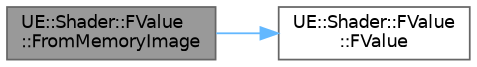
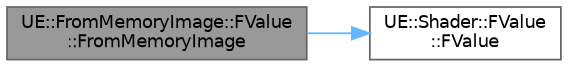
node "UE::Shader::FValue ::FromMemoryImage": label "UE::Shader::FValue ::FromMemoryImage" -> "UE::FromMemoryImage::FValue ::FromMemoryImage"
